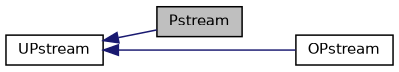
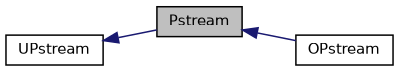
edge "OPstream" -> "UPstream": now "OPstream" -> "Pstream"
